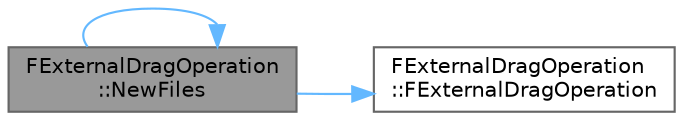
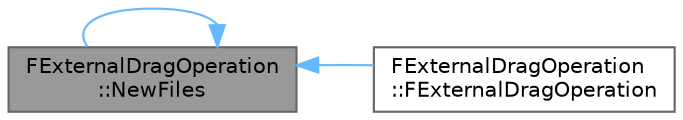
edge "FExternalDragOperation ::NewFiles" -> "FExternalDragOperation ::FExternalDragOperation": reversed
